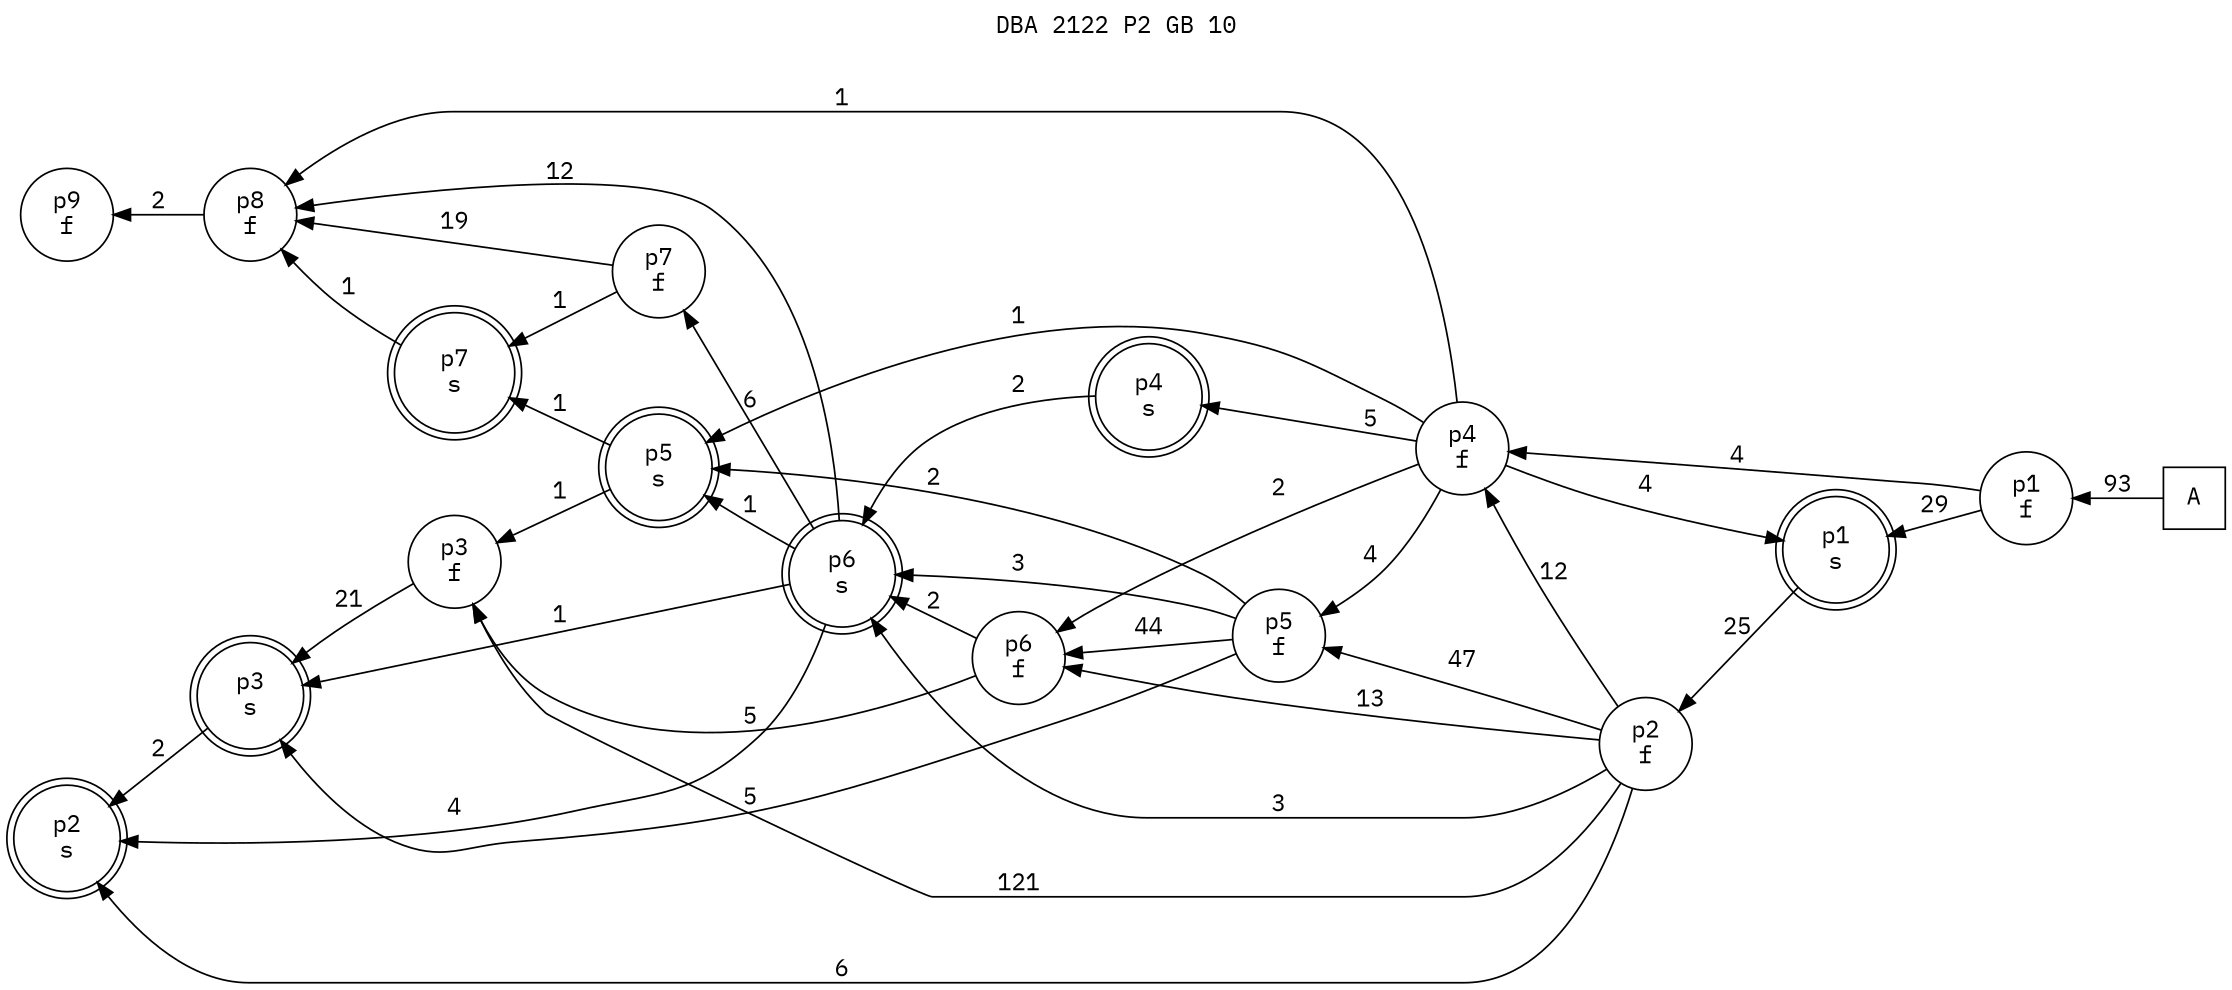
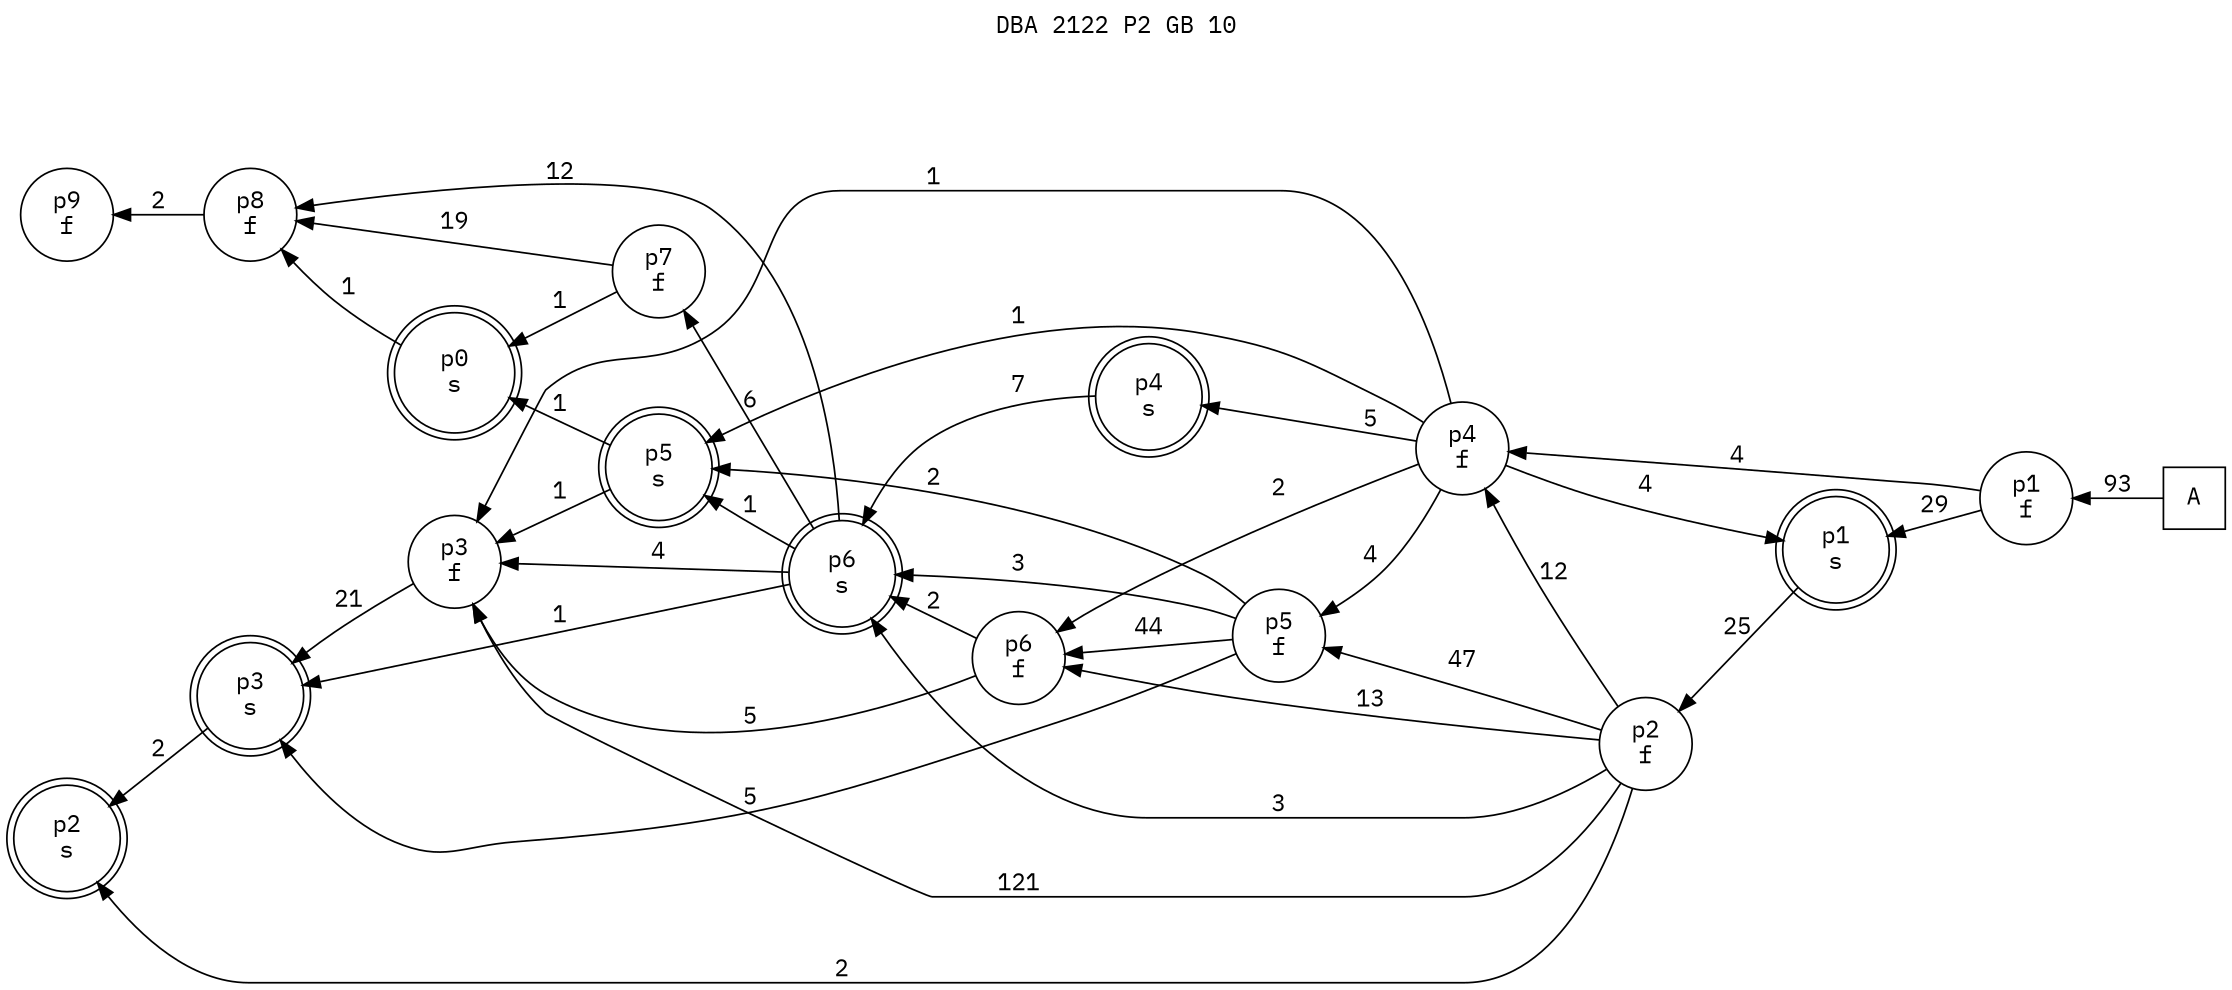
edge "p4 f" -> "p8 f": now "p4 f" -> "p3 f"
node "p7 s": label "p7 s" -> "p0 s"
edge "p4 s" -> "p6 s": label "2" -> "7"
edge "p6 s" -> "p2 s": now "p6 s" -> "p3 f"
edge "p2 f" -> "p2 s": label "6" -> "2"
